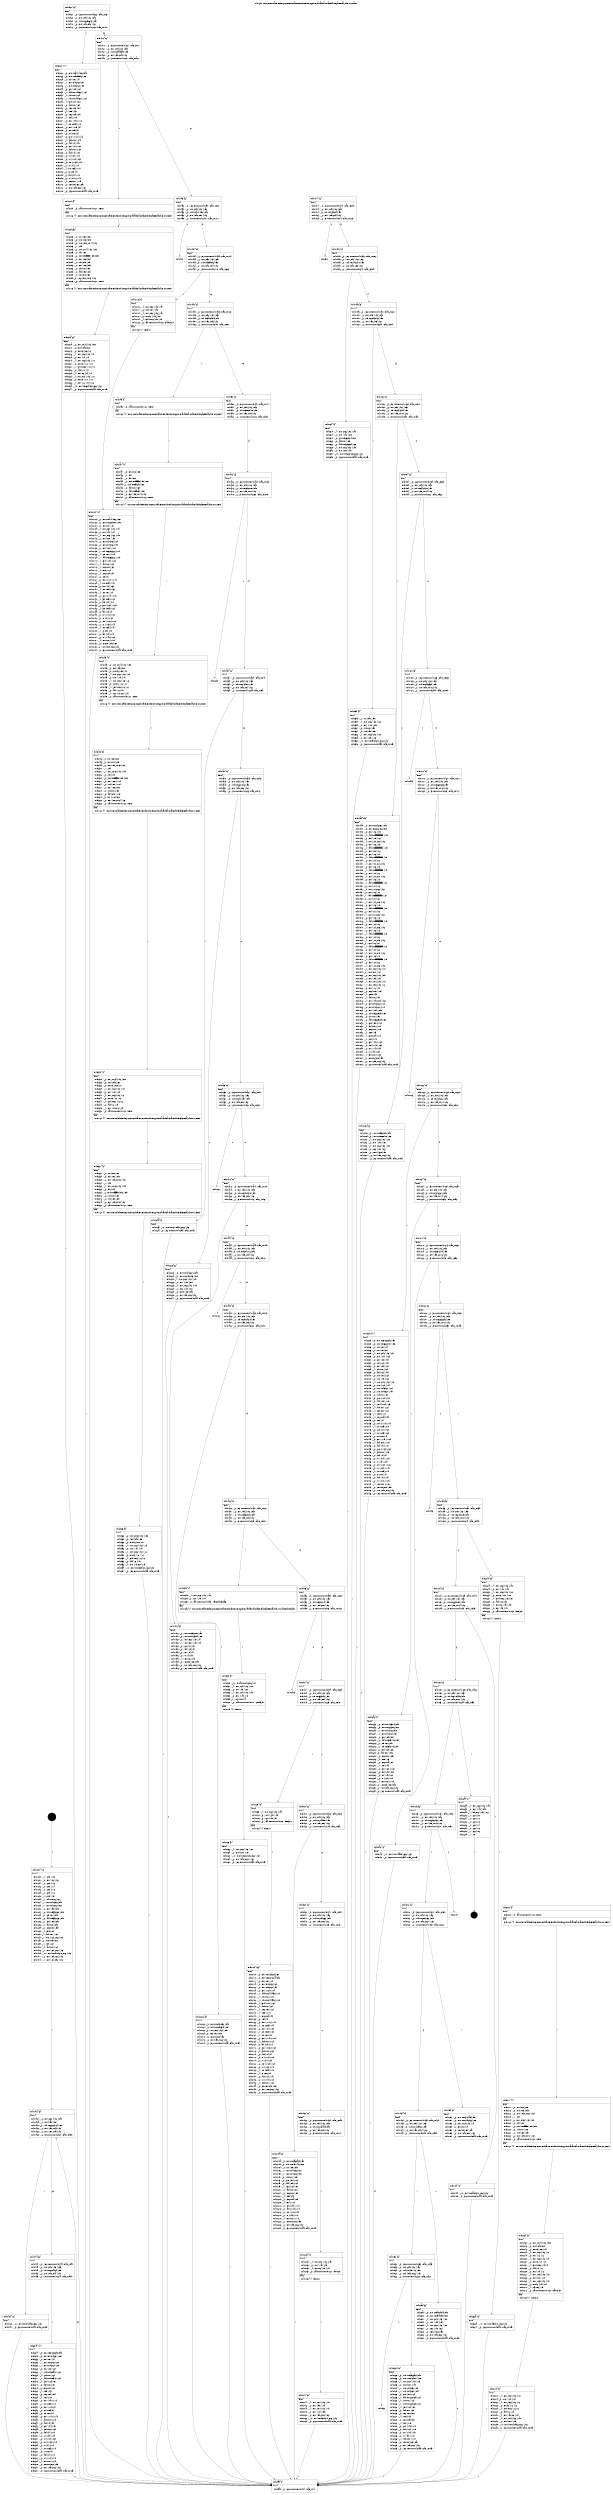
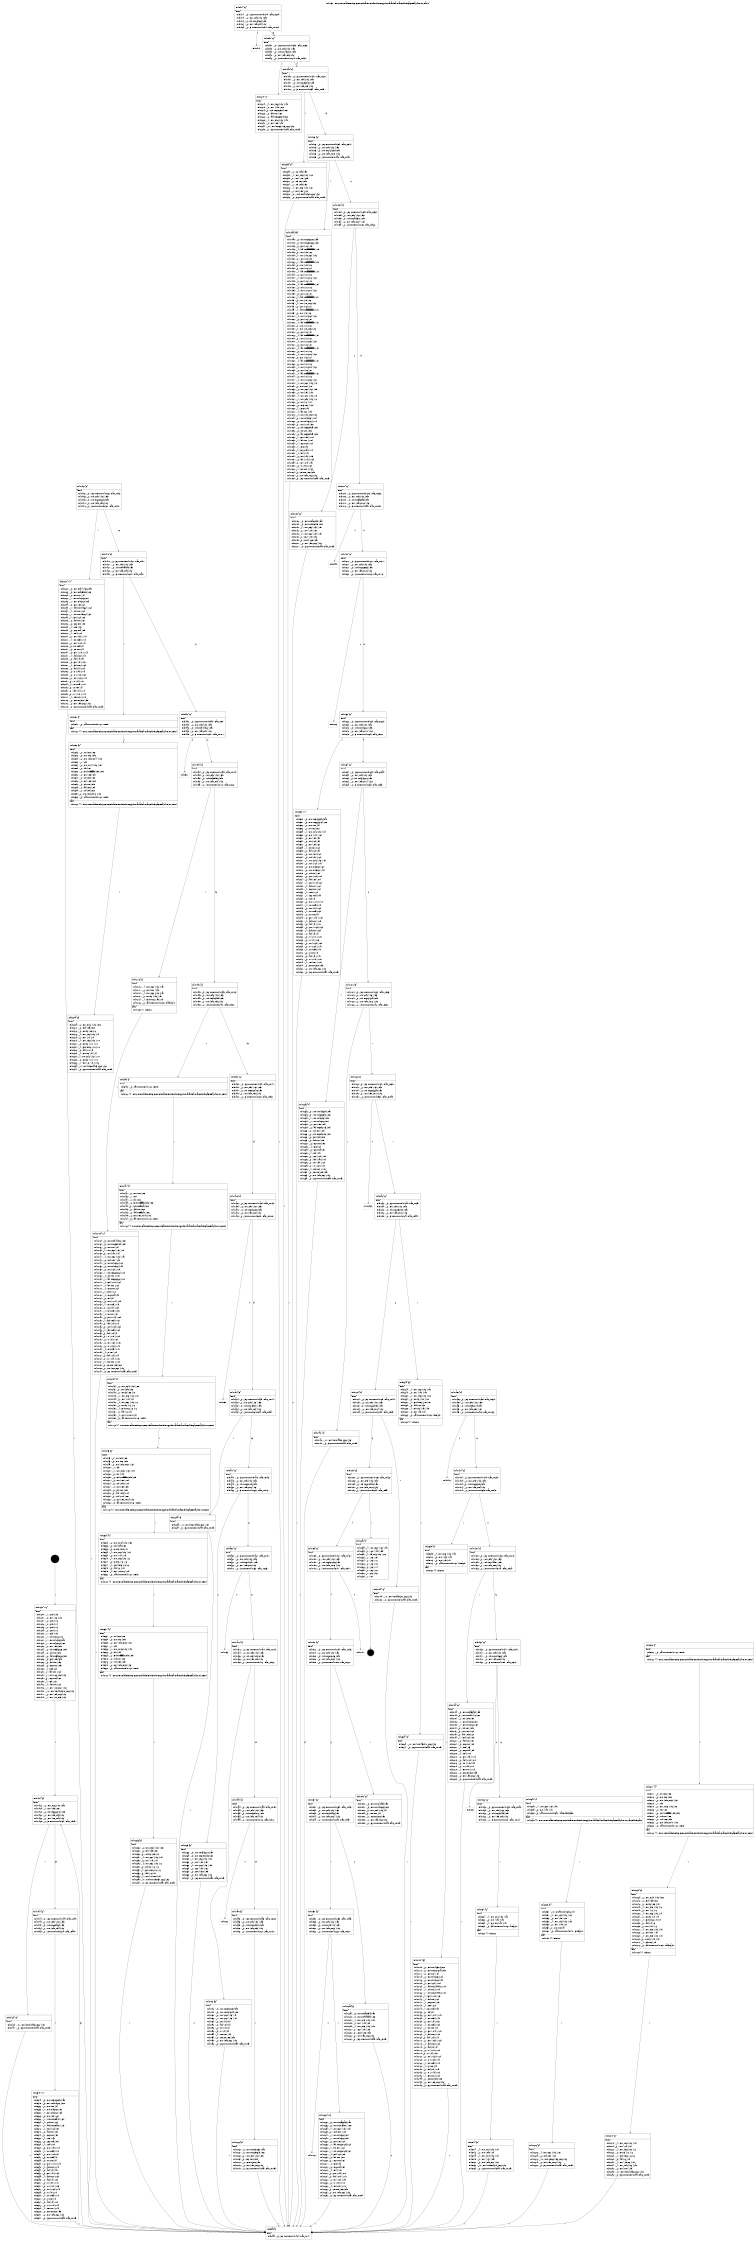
node "0x401acc [28]": removed
node "0x401ef0": added
